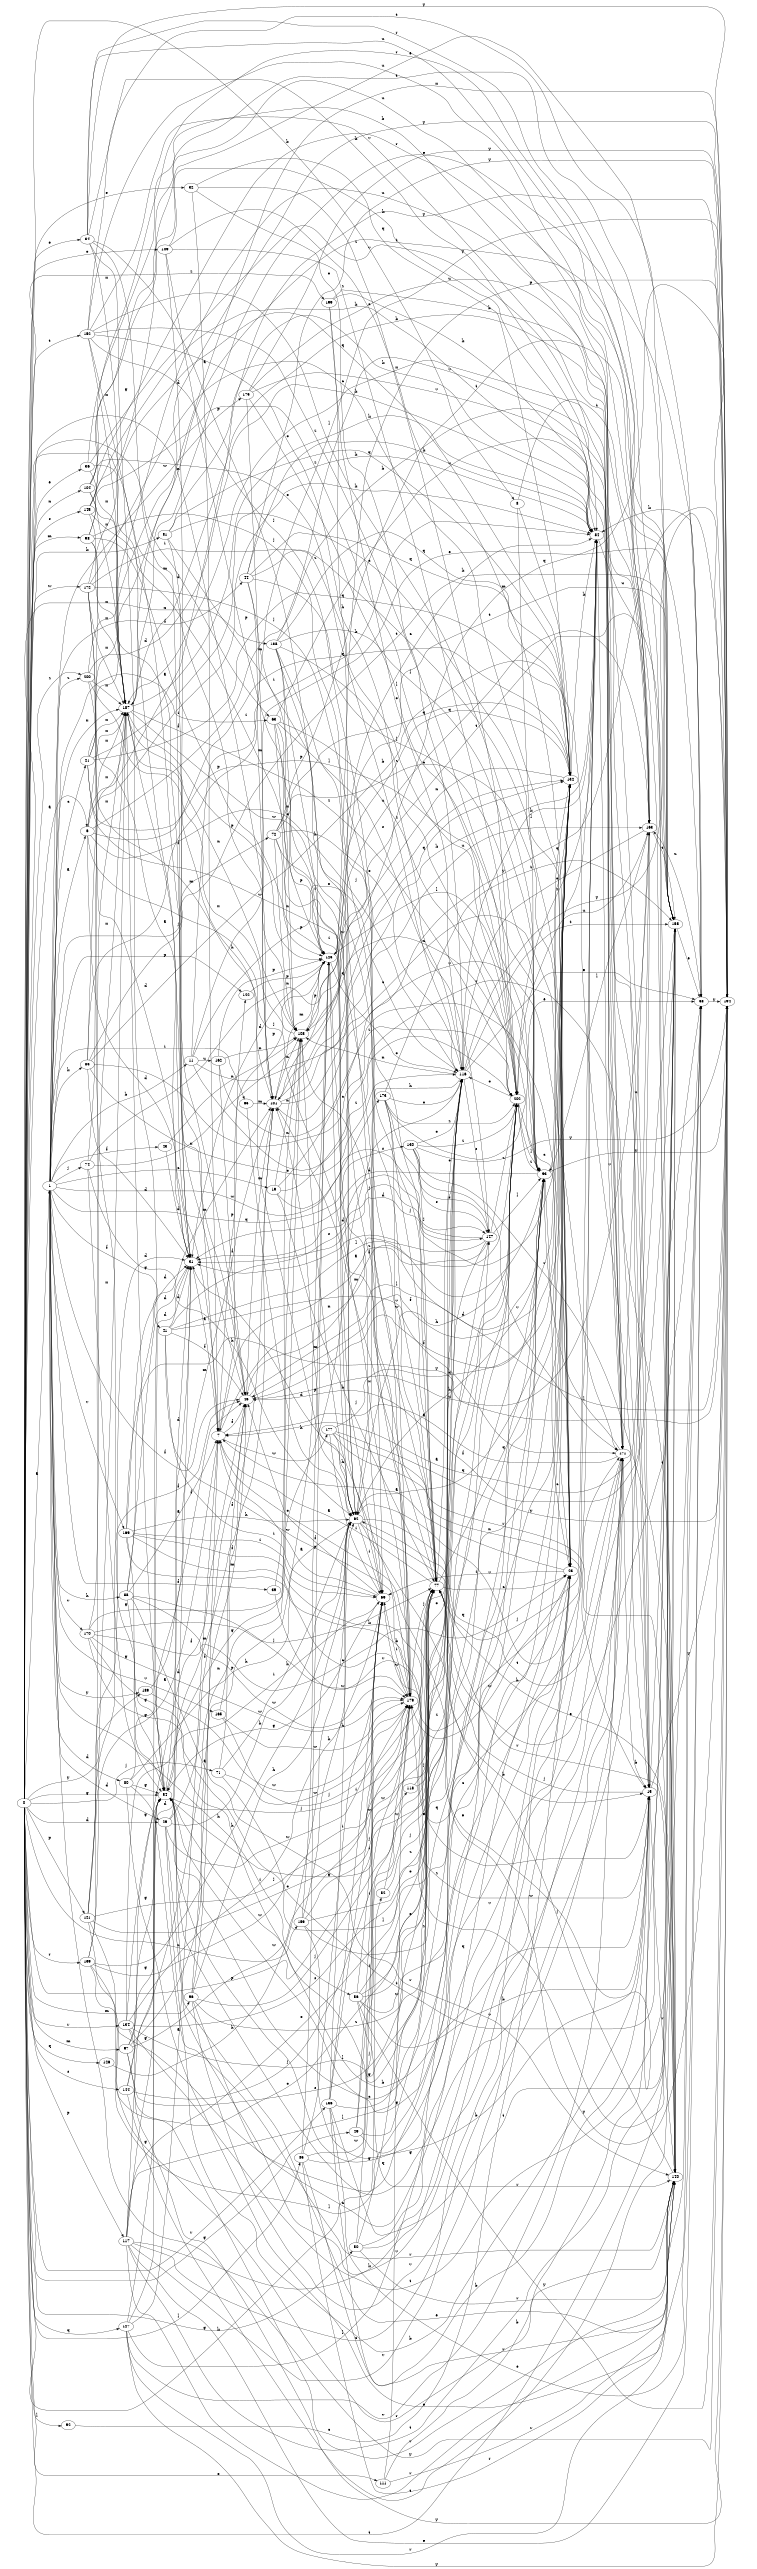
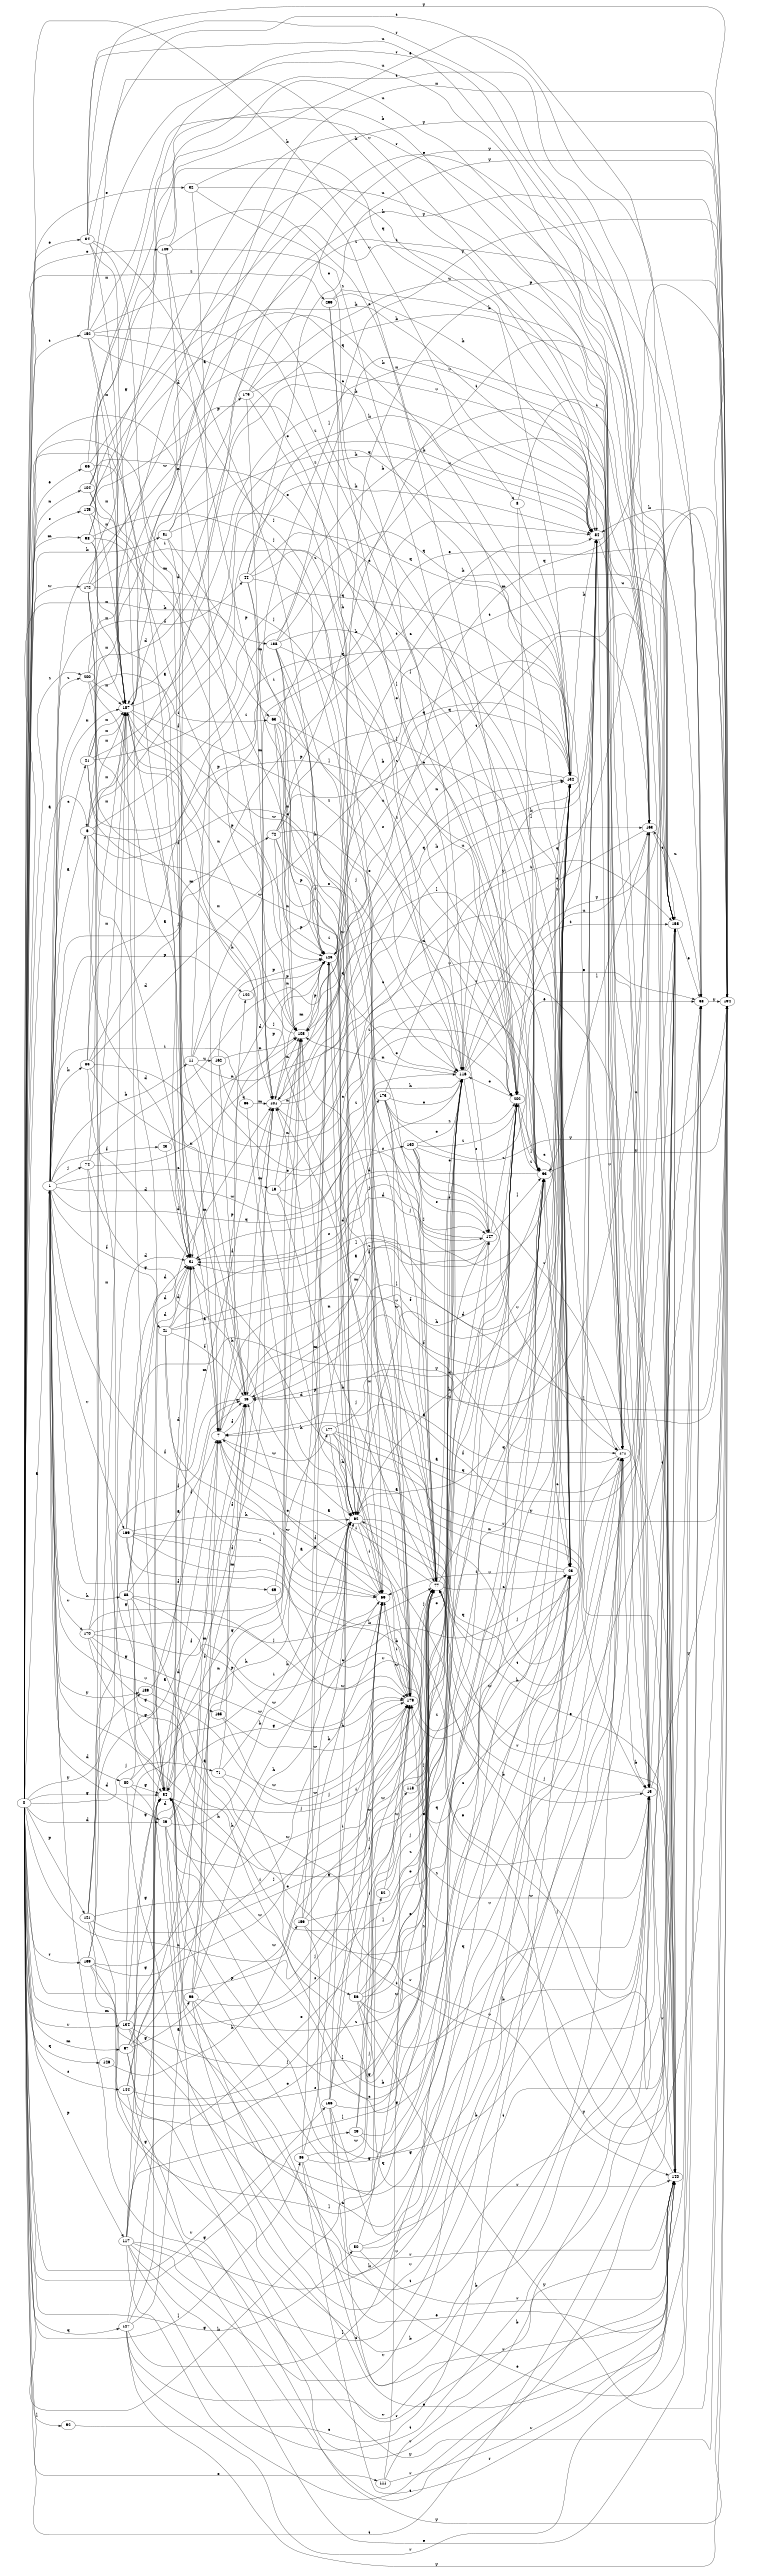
node "199": label "199" -> "299"
edge "0" -> "185": label "x" -> "k"
edge "50" -> "69": removed, label "i"
